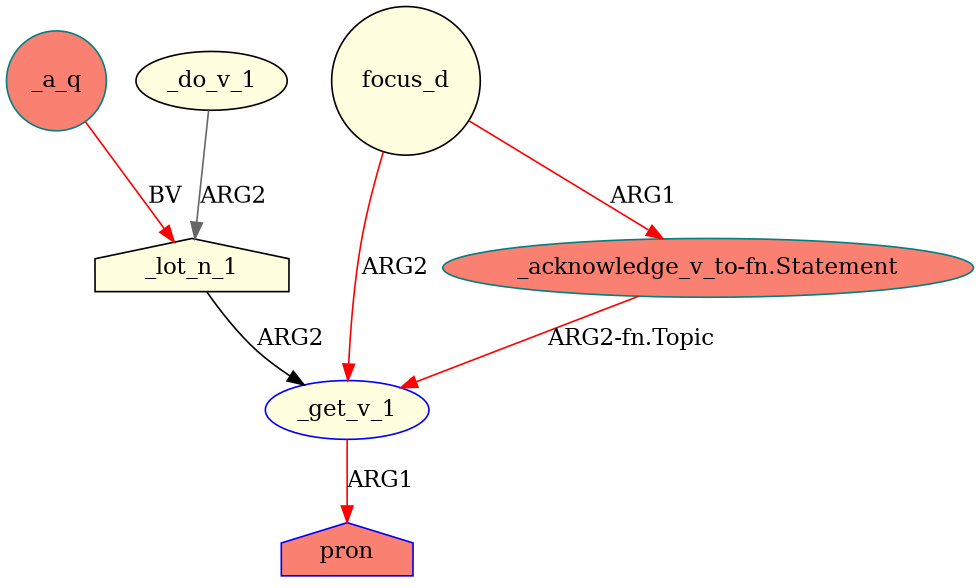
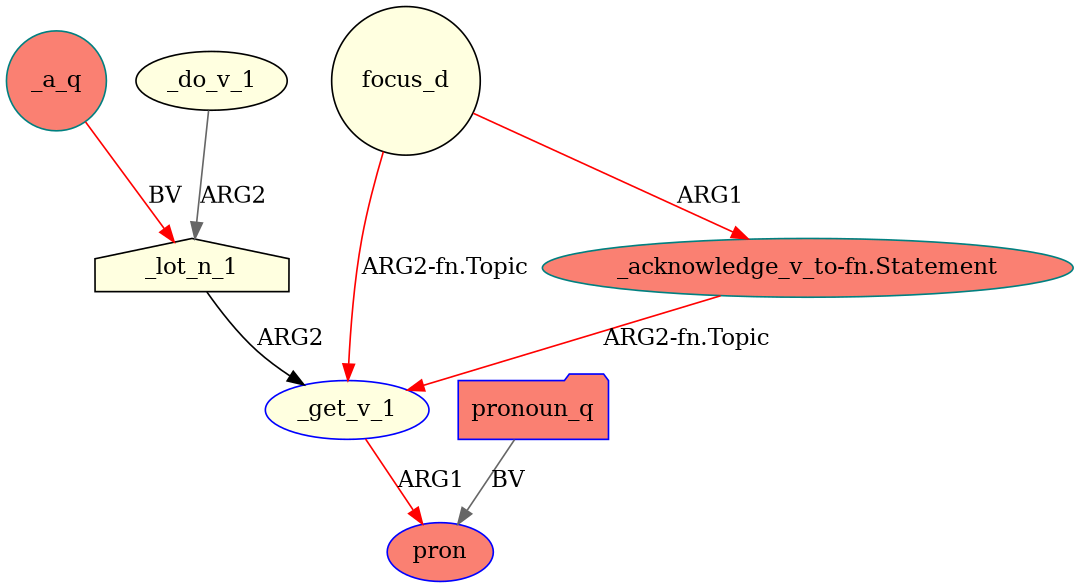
edge "focus_d" -> "_get_v_1": label "ARG2" -> "ARG2-fn.Topic"
node "pronoun_q": added
node "pron": shape house -> ellipse
